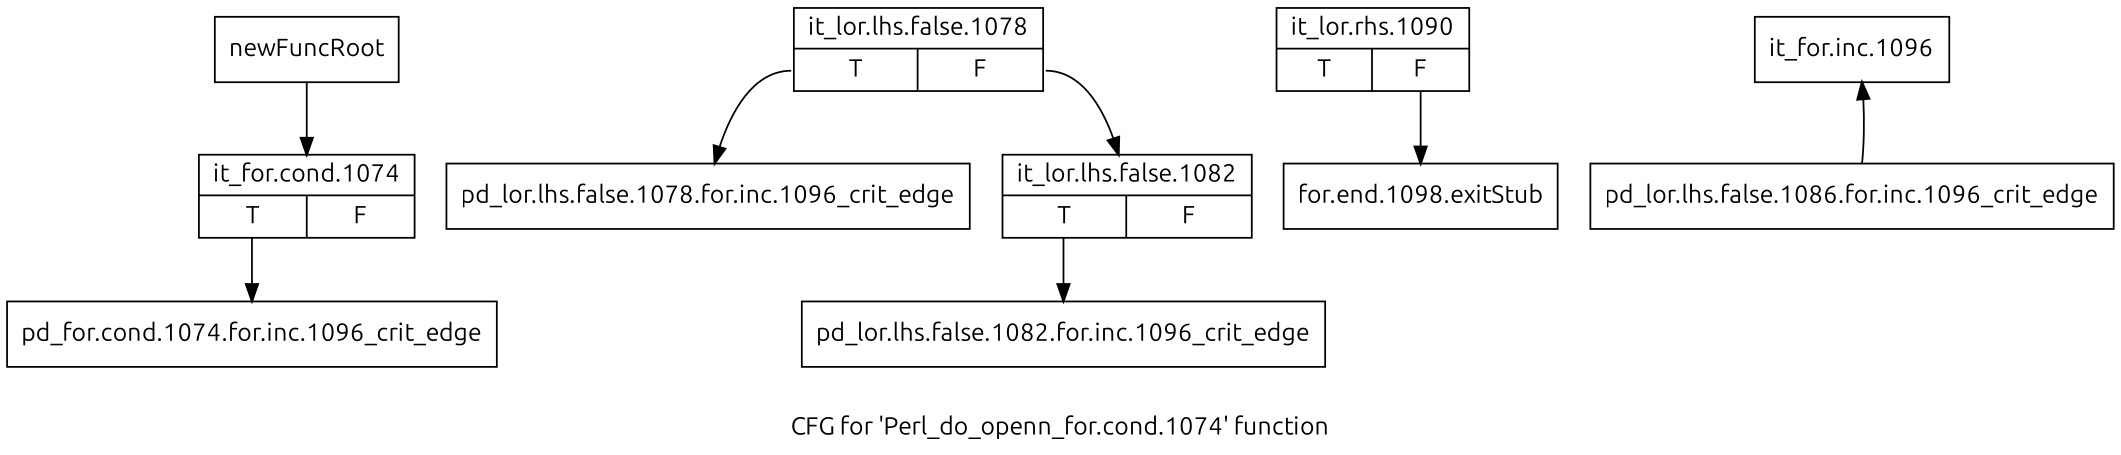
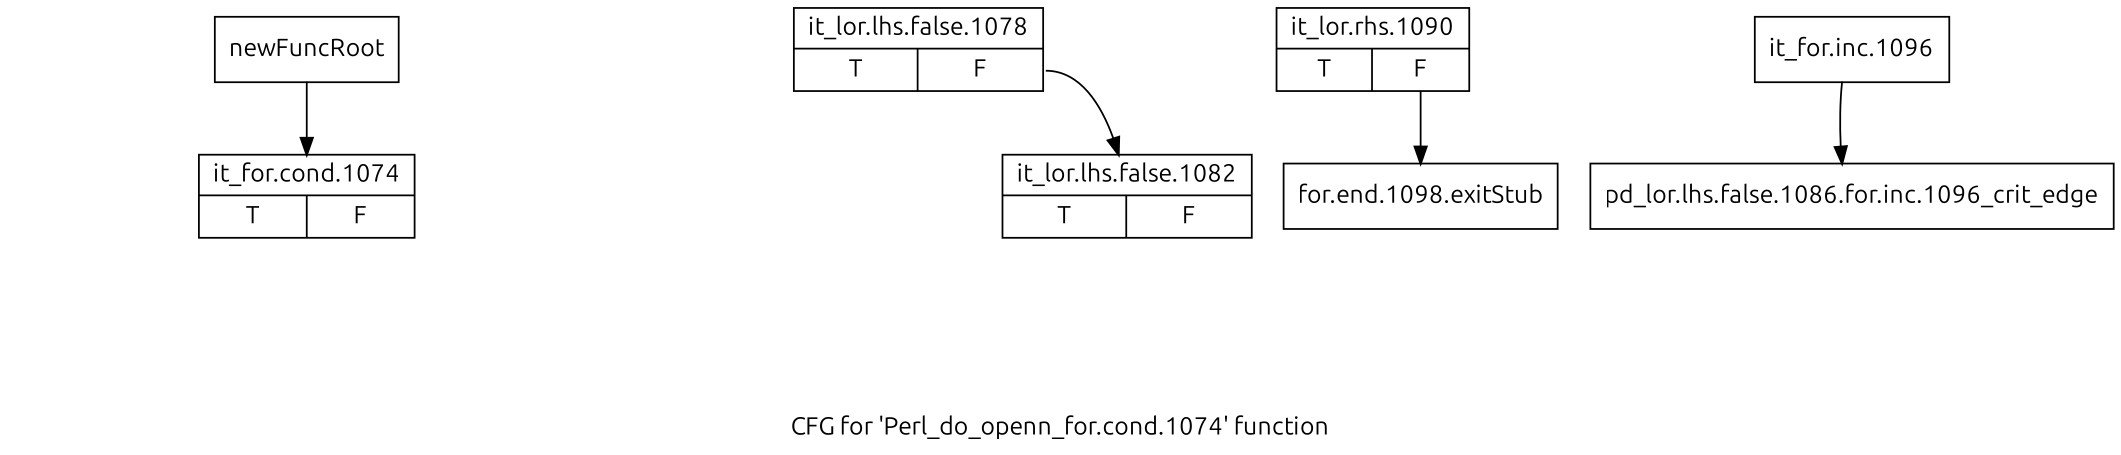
edge "pd_lor.lhs.false.1086.for.inc.1096_crit_edge" -> "it_for.inc.1096": reversed
node "pd_lor.lhs.false.1078.for.inc.1096_crit_edge": removed
node "pd_for.cond.1074.for.inc.1096_crit_edge": removed
node "pd_lor.lhs.false.1082.for.inc.1096_crit_edge": removed
